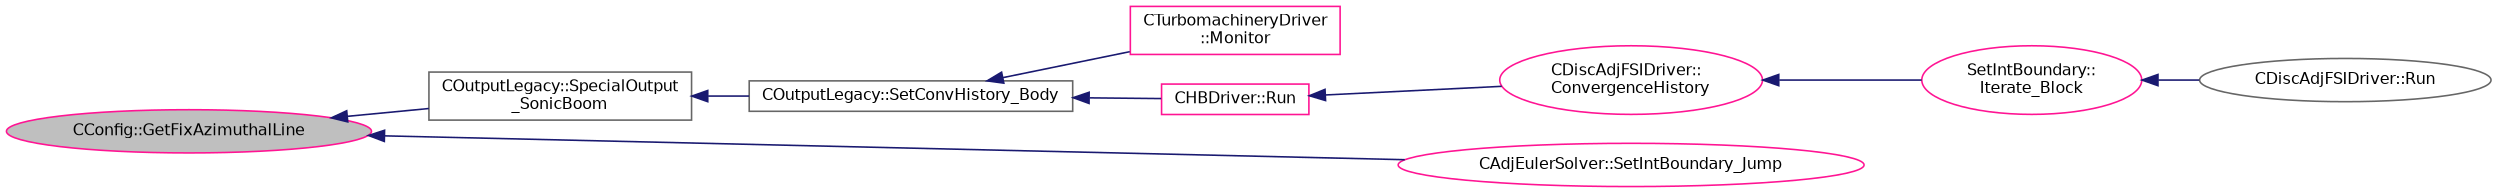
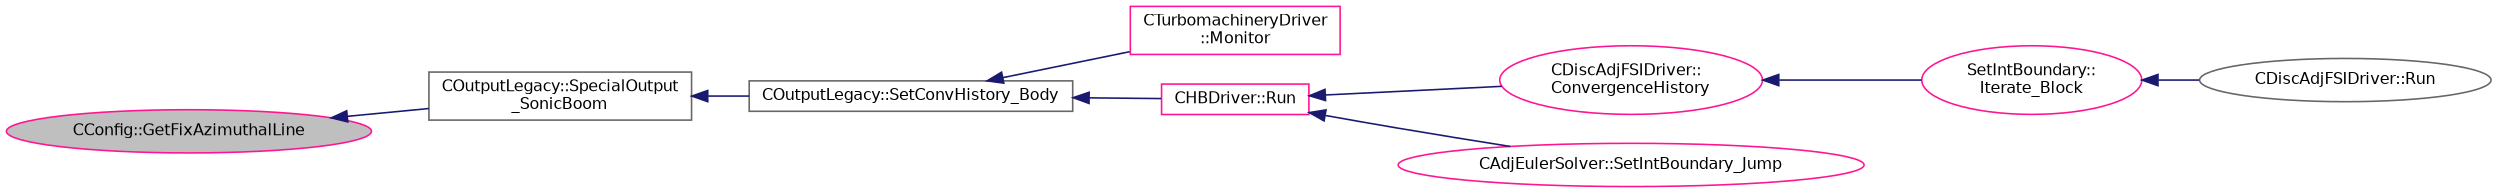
edge "CAdjEulerSolver::SetIntBoundary_Jump" -> "CConfig::GetFixAzimuthalLine": now "CAdjEulerSolver::SetIntBoundary_Jump" -> "CHBDriver::Run"
